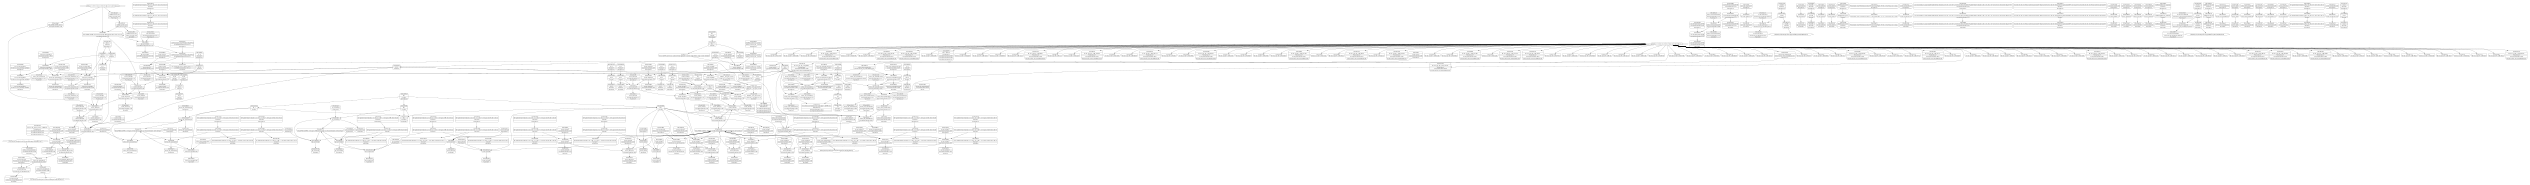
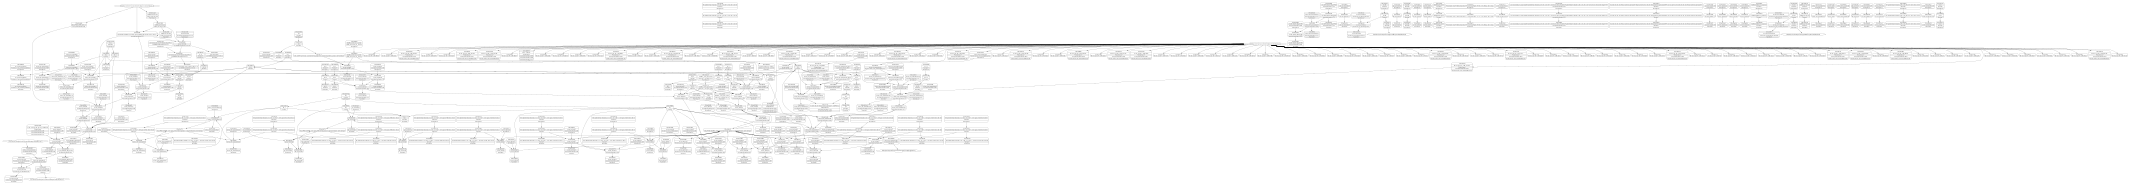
node "CE0x4401650": added
